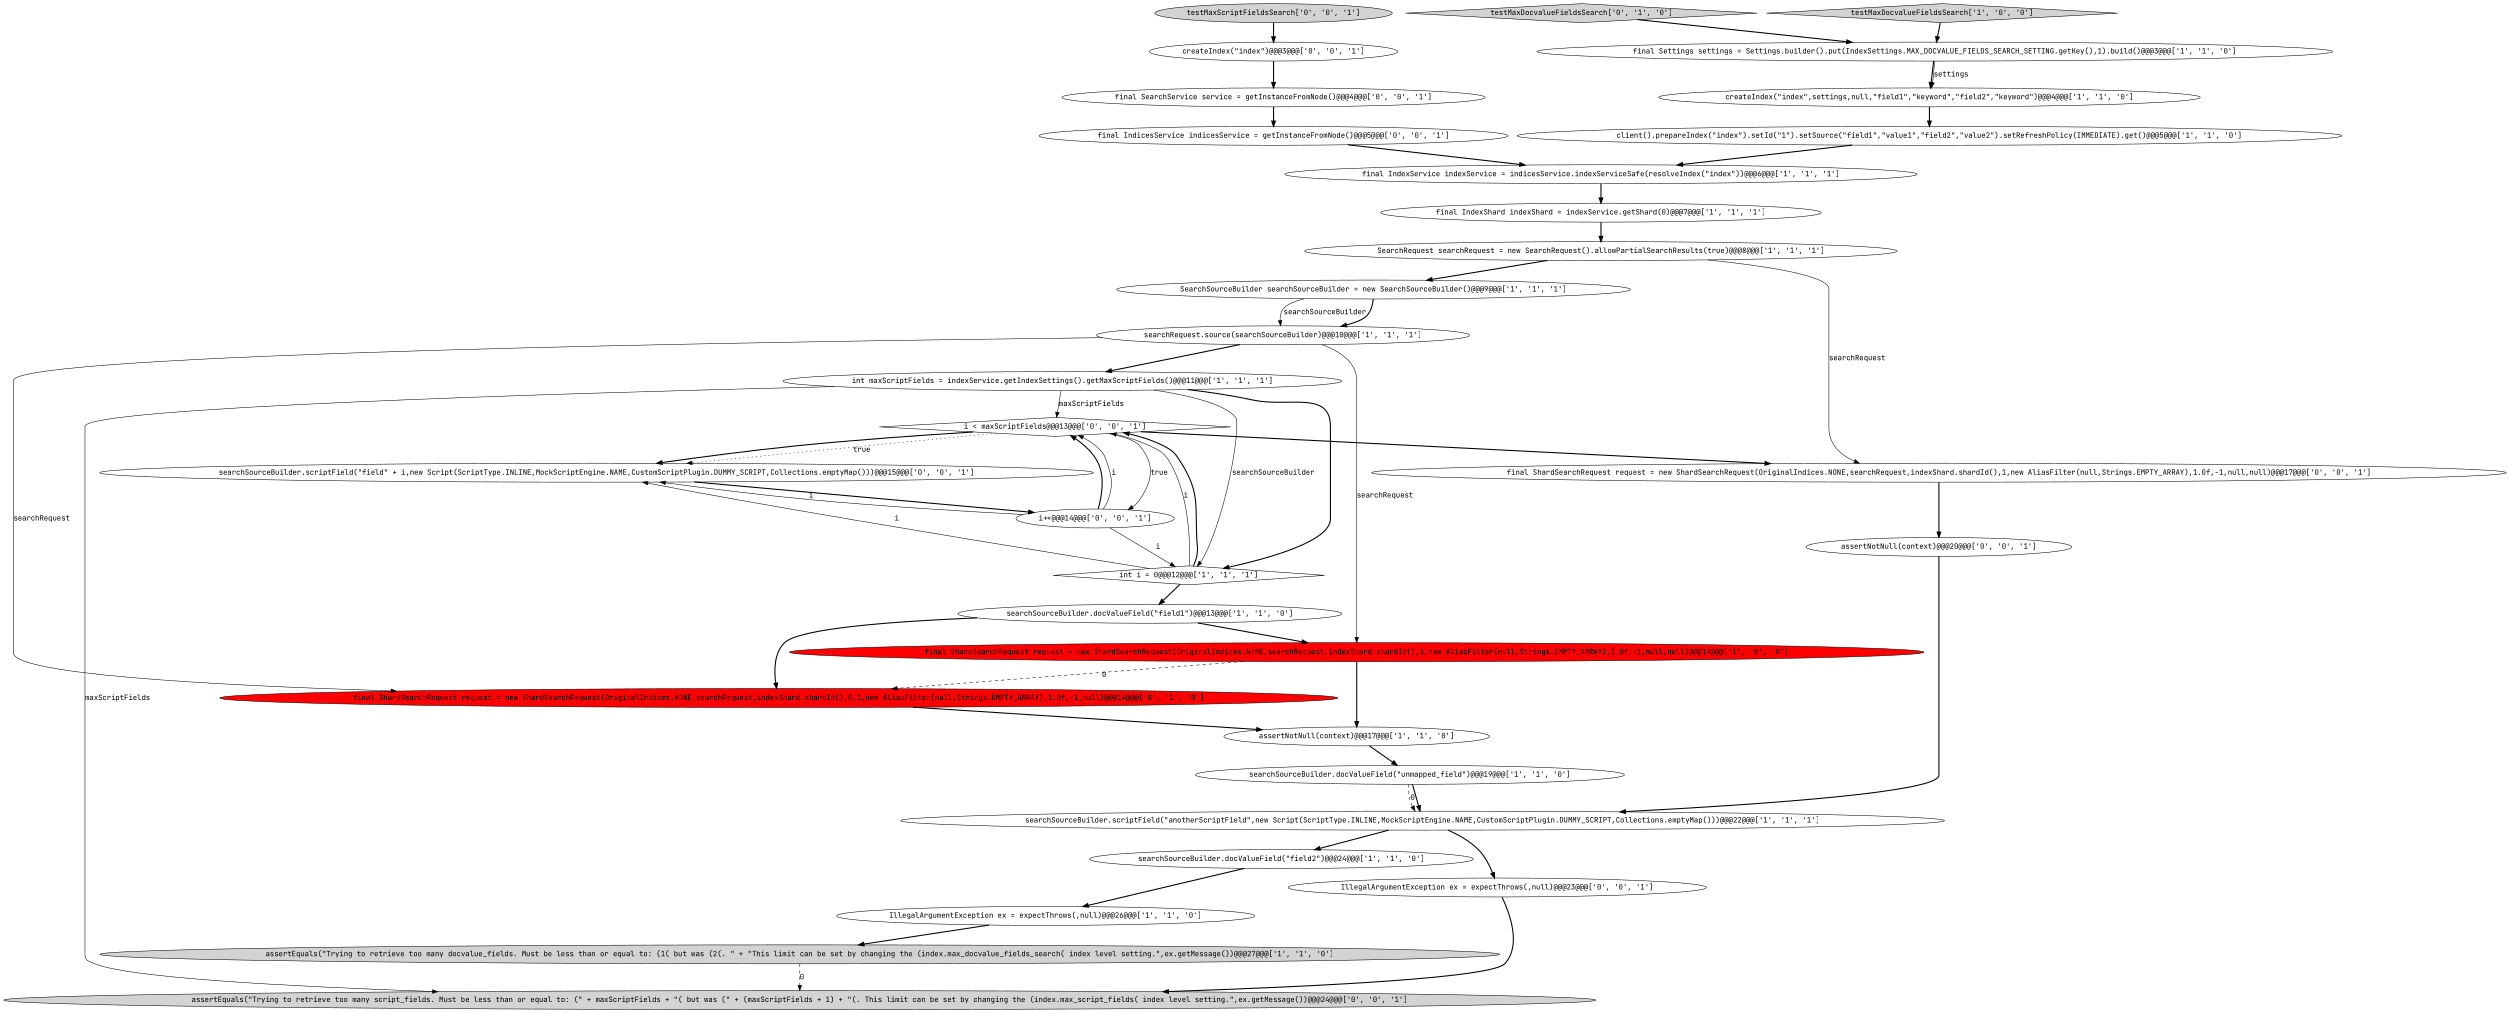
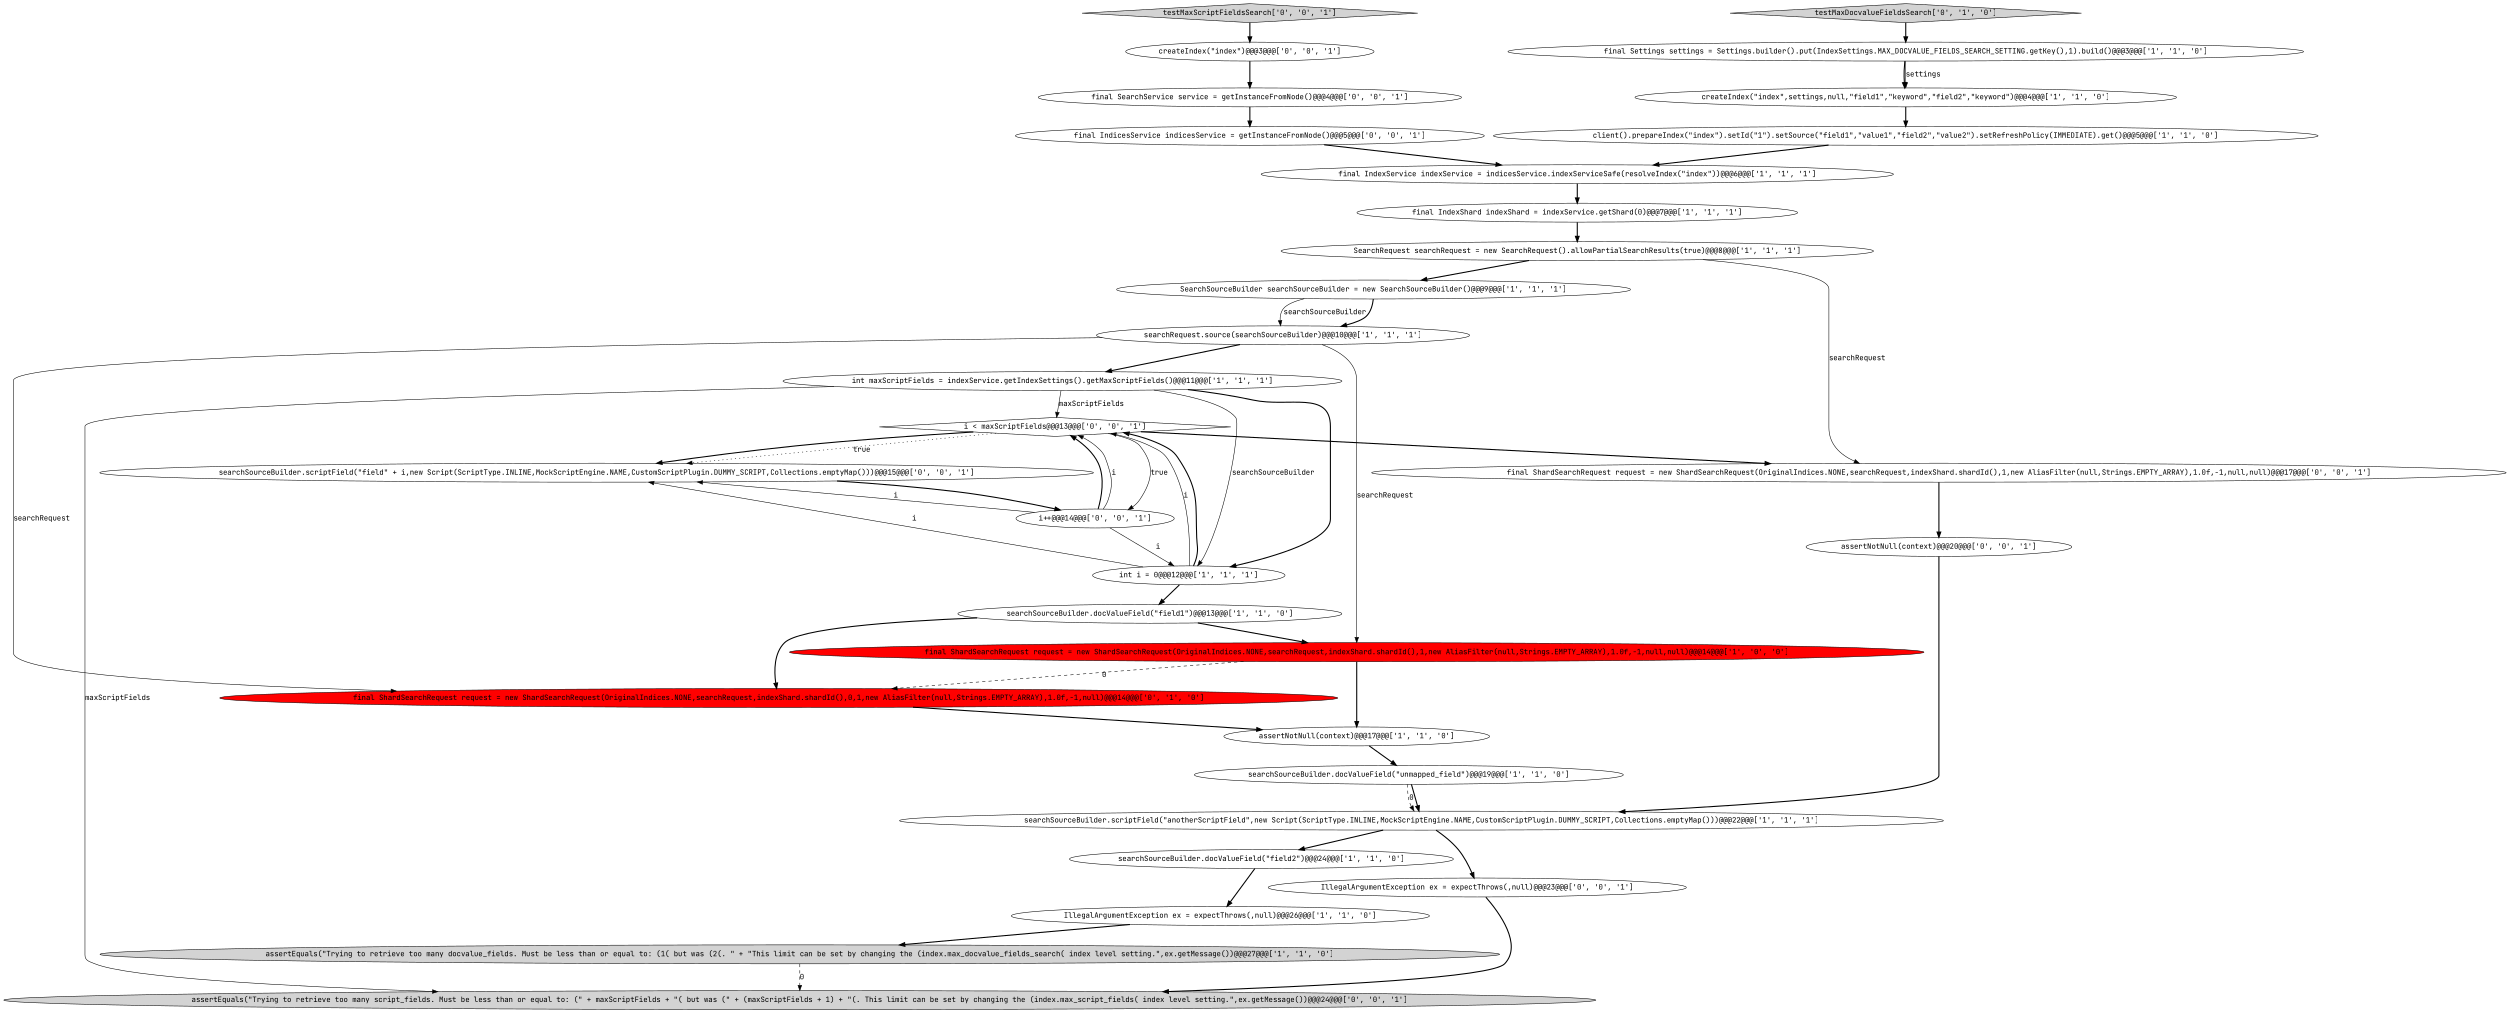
node "testMaxScriptFieldsSearch['0', '0', '1']": shape ellipse -> diamond
node "testMaxDocvalueFieldsSearch['1', '0', '0']": removed
node "int i = 0@@@12@@@['1', '1', '1']": shape diamond -> ellipse
